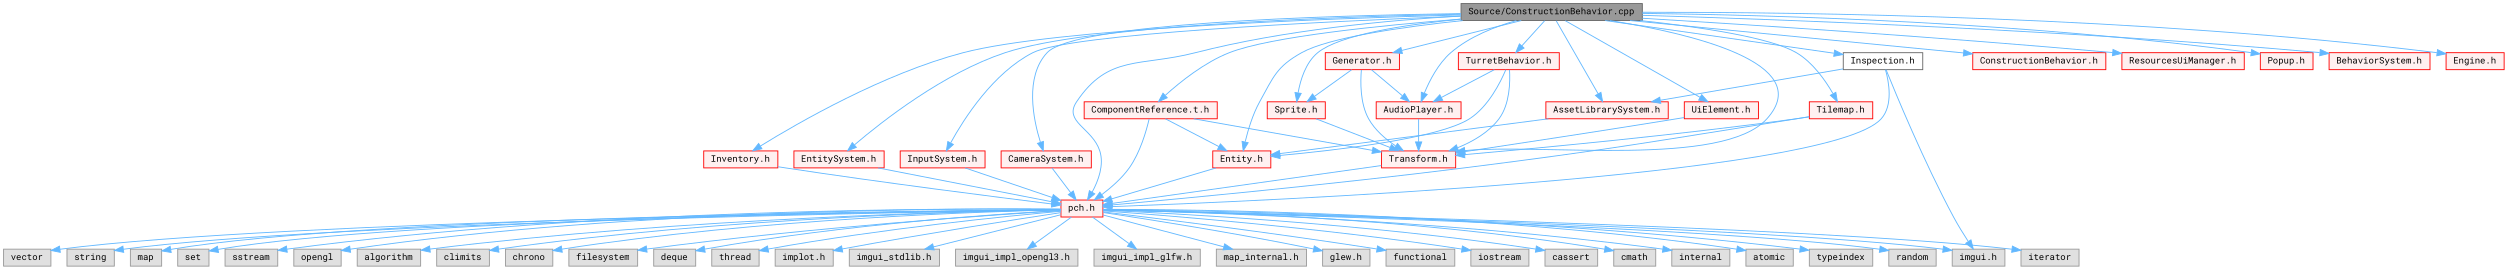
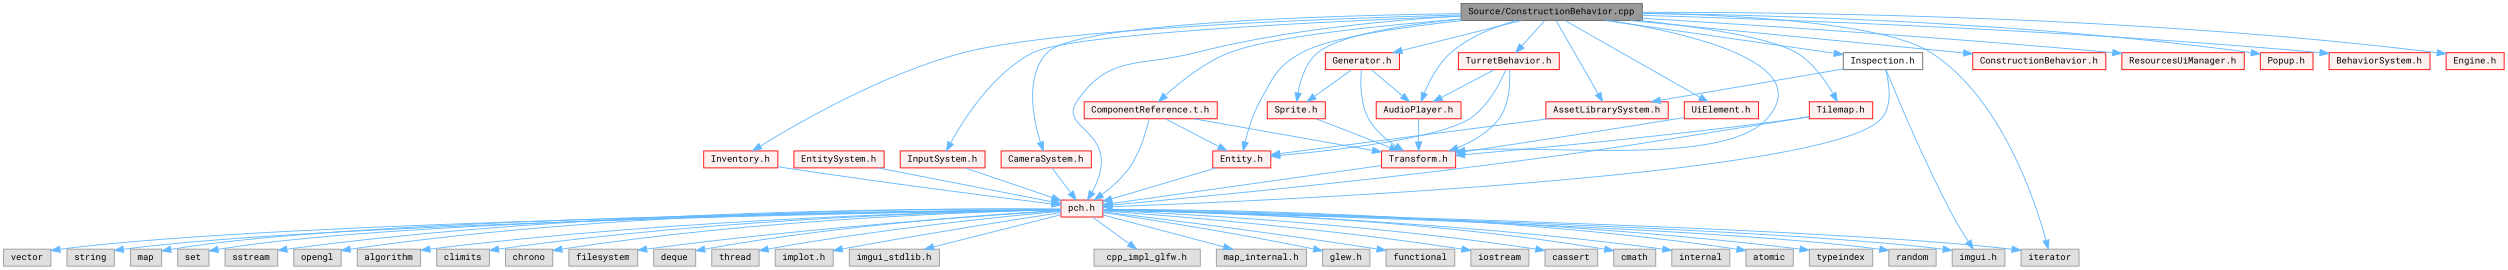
edge "Source/ConstructionBehavior.cpp" -> "EntitySystem.h": now "Source/ConstructionBehavior.cpp" -> "iterator"
node "imgui_impl_opengl3.h": removed
node "imgui_impl_glfw.h": label "imgui_impl_glfw.h" -> "cpp_impl_glfw.h"
